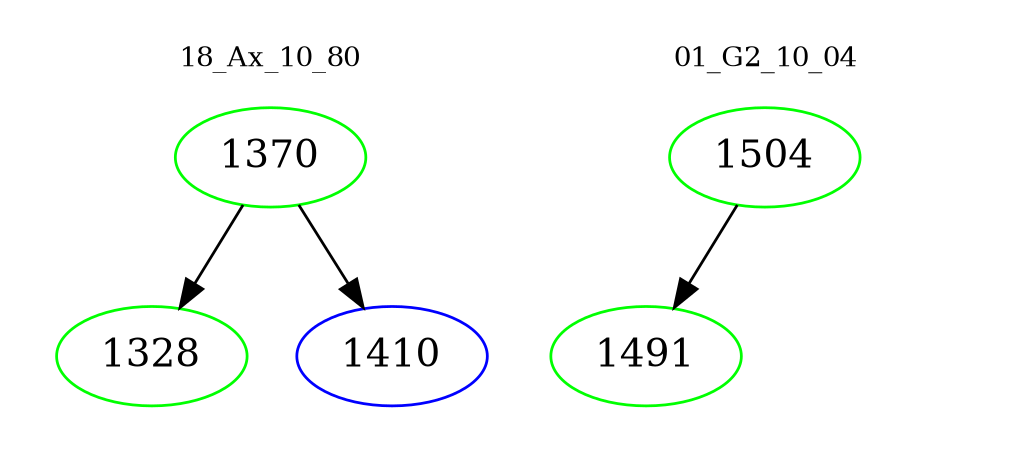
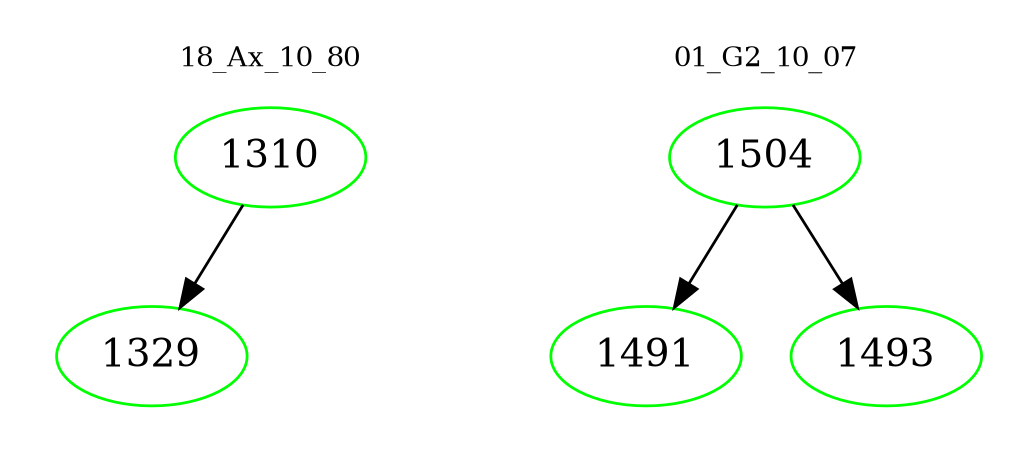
cluster "01_G2_10_04": label "01_G2_10_04" -> "01_G2_10_07"
node "1370": label "1370" -> "1310"
node "1328": label "1328" -> "1329"
node "1410": removed
node "1493": added
